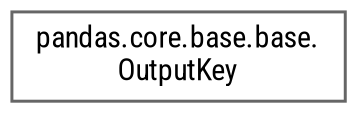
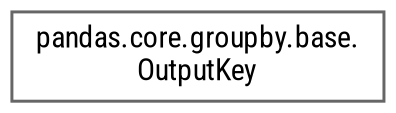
node "pandas.core.base.base. OutputKey": label "pandas.core.base.base. OutputKey" -> "pandas.core.groupby.base. OutputKey"
